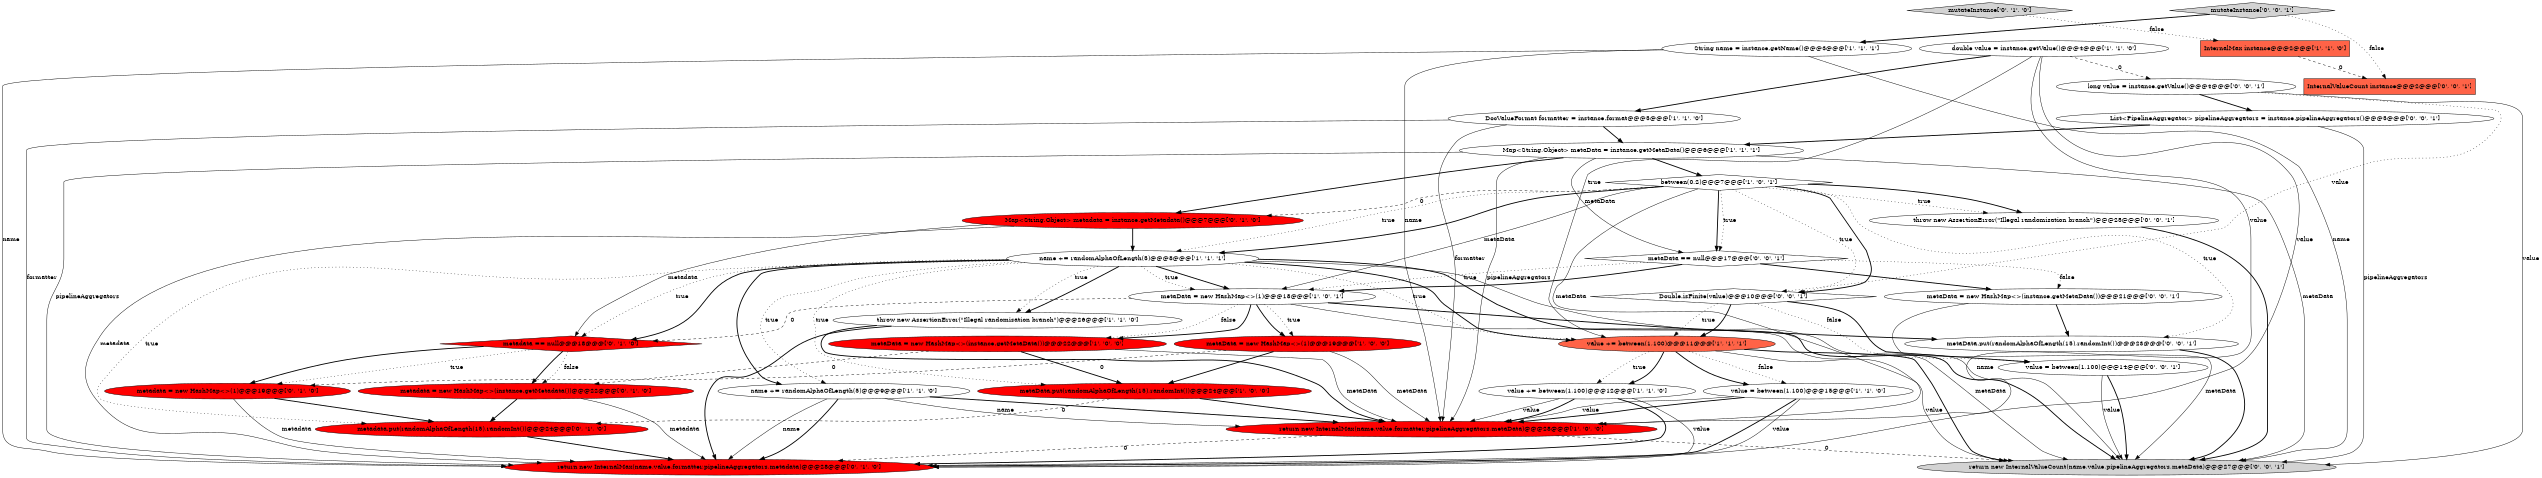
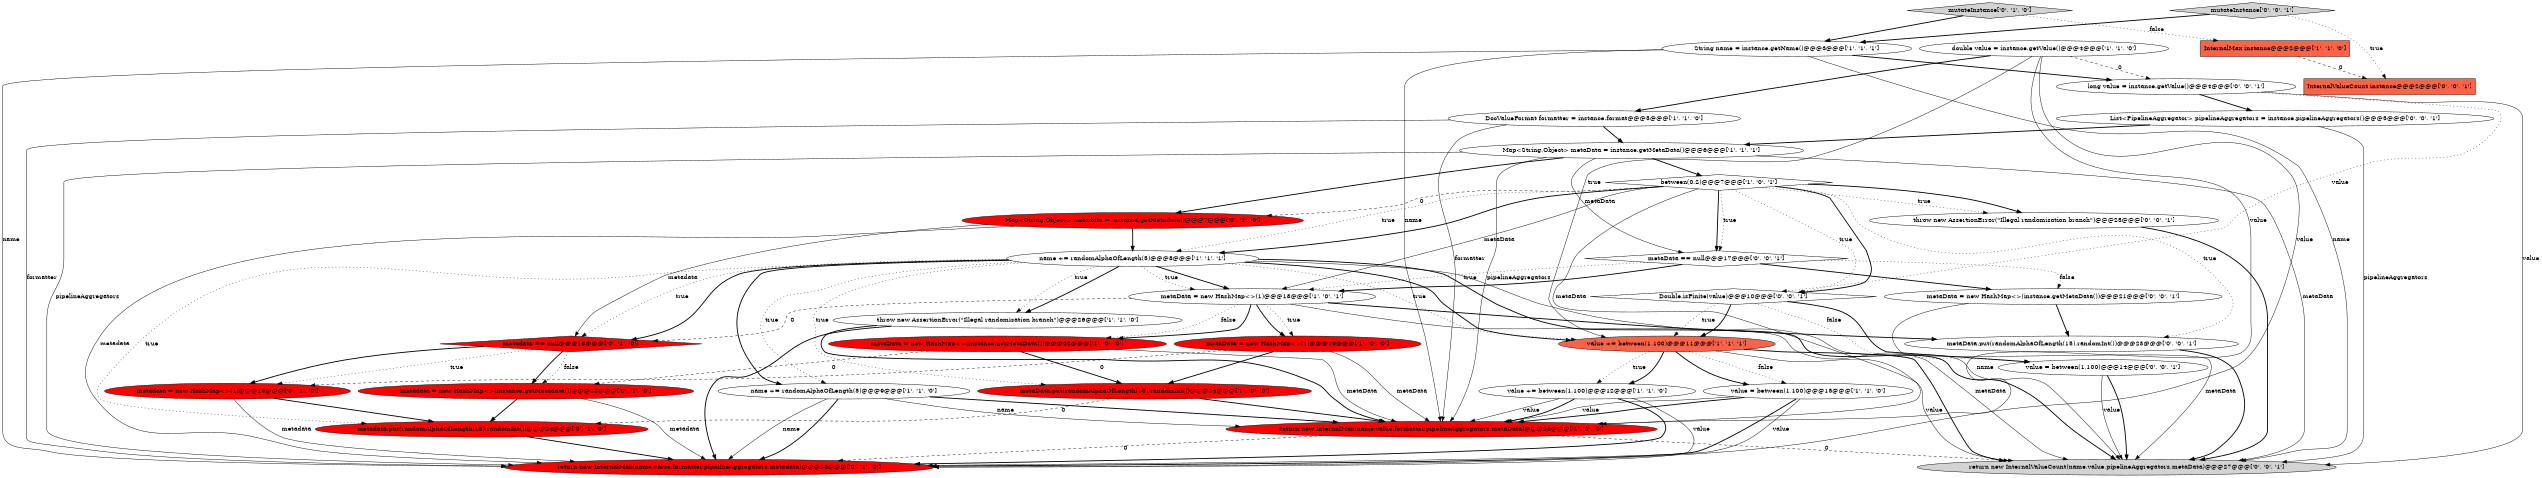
edge "mutateInstance['0', '1', '0']" -> "String name = instance.getName()@@@3@@@['1', '1', '1']": added
edge "mutateInstance['0', '0', '1']" -> "InternalValueCount instance@@@2@@@['0', '0', '1']": label "false" -> "true"
edge "String name = instance.getName()@@@3@@@['1', '1', '1']" -> "long value = instance.getValue()@@@4@@@['0', '0', '1']": added
